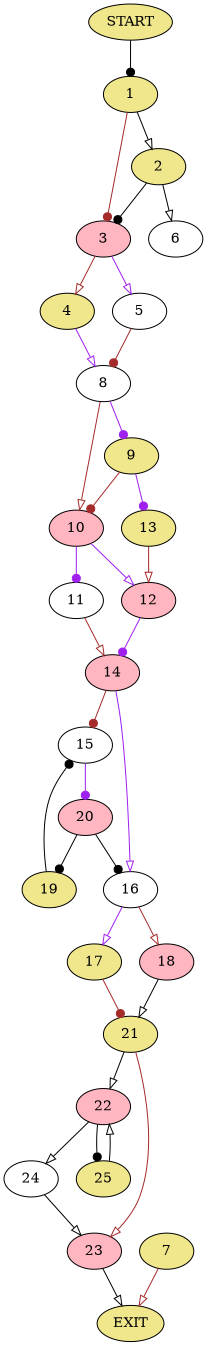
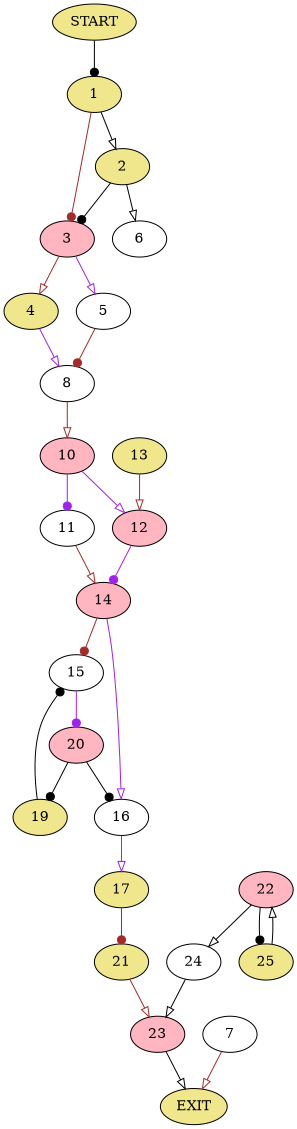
node "9": removed
node "18": removed
edge "21" -> "22": removed
node "7": fillcolor khaki -> white
